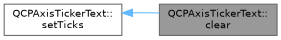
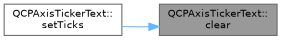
edge "QCPAxisTickerText:: clear" -> "QCPAxisTickerText:: setTicks": reversed
